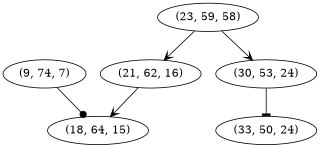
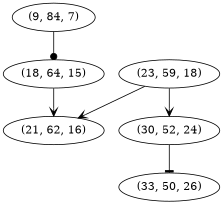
node "(23, 59, 58)": label "(23, 59, 58)" -> "(23, 59, 18)"
node "(9, 74, 7)": label "(9, 74, 7)" -> "(9, 84, 7)"
node "(30, 53, 24)": label "(30, 53, 24)" -> "(30, 52, 24)"
edge "(21, 62, 16)" -> "(18, 64, 15)": reversed
node "(33, 50, 24)": label "(33, 50, 24)" -> "(33, 50, 26)"
